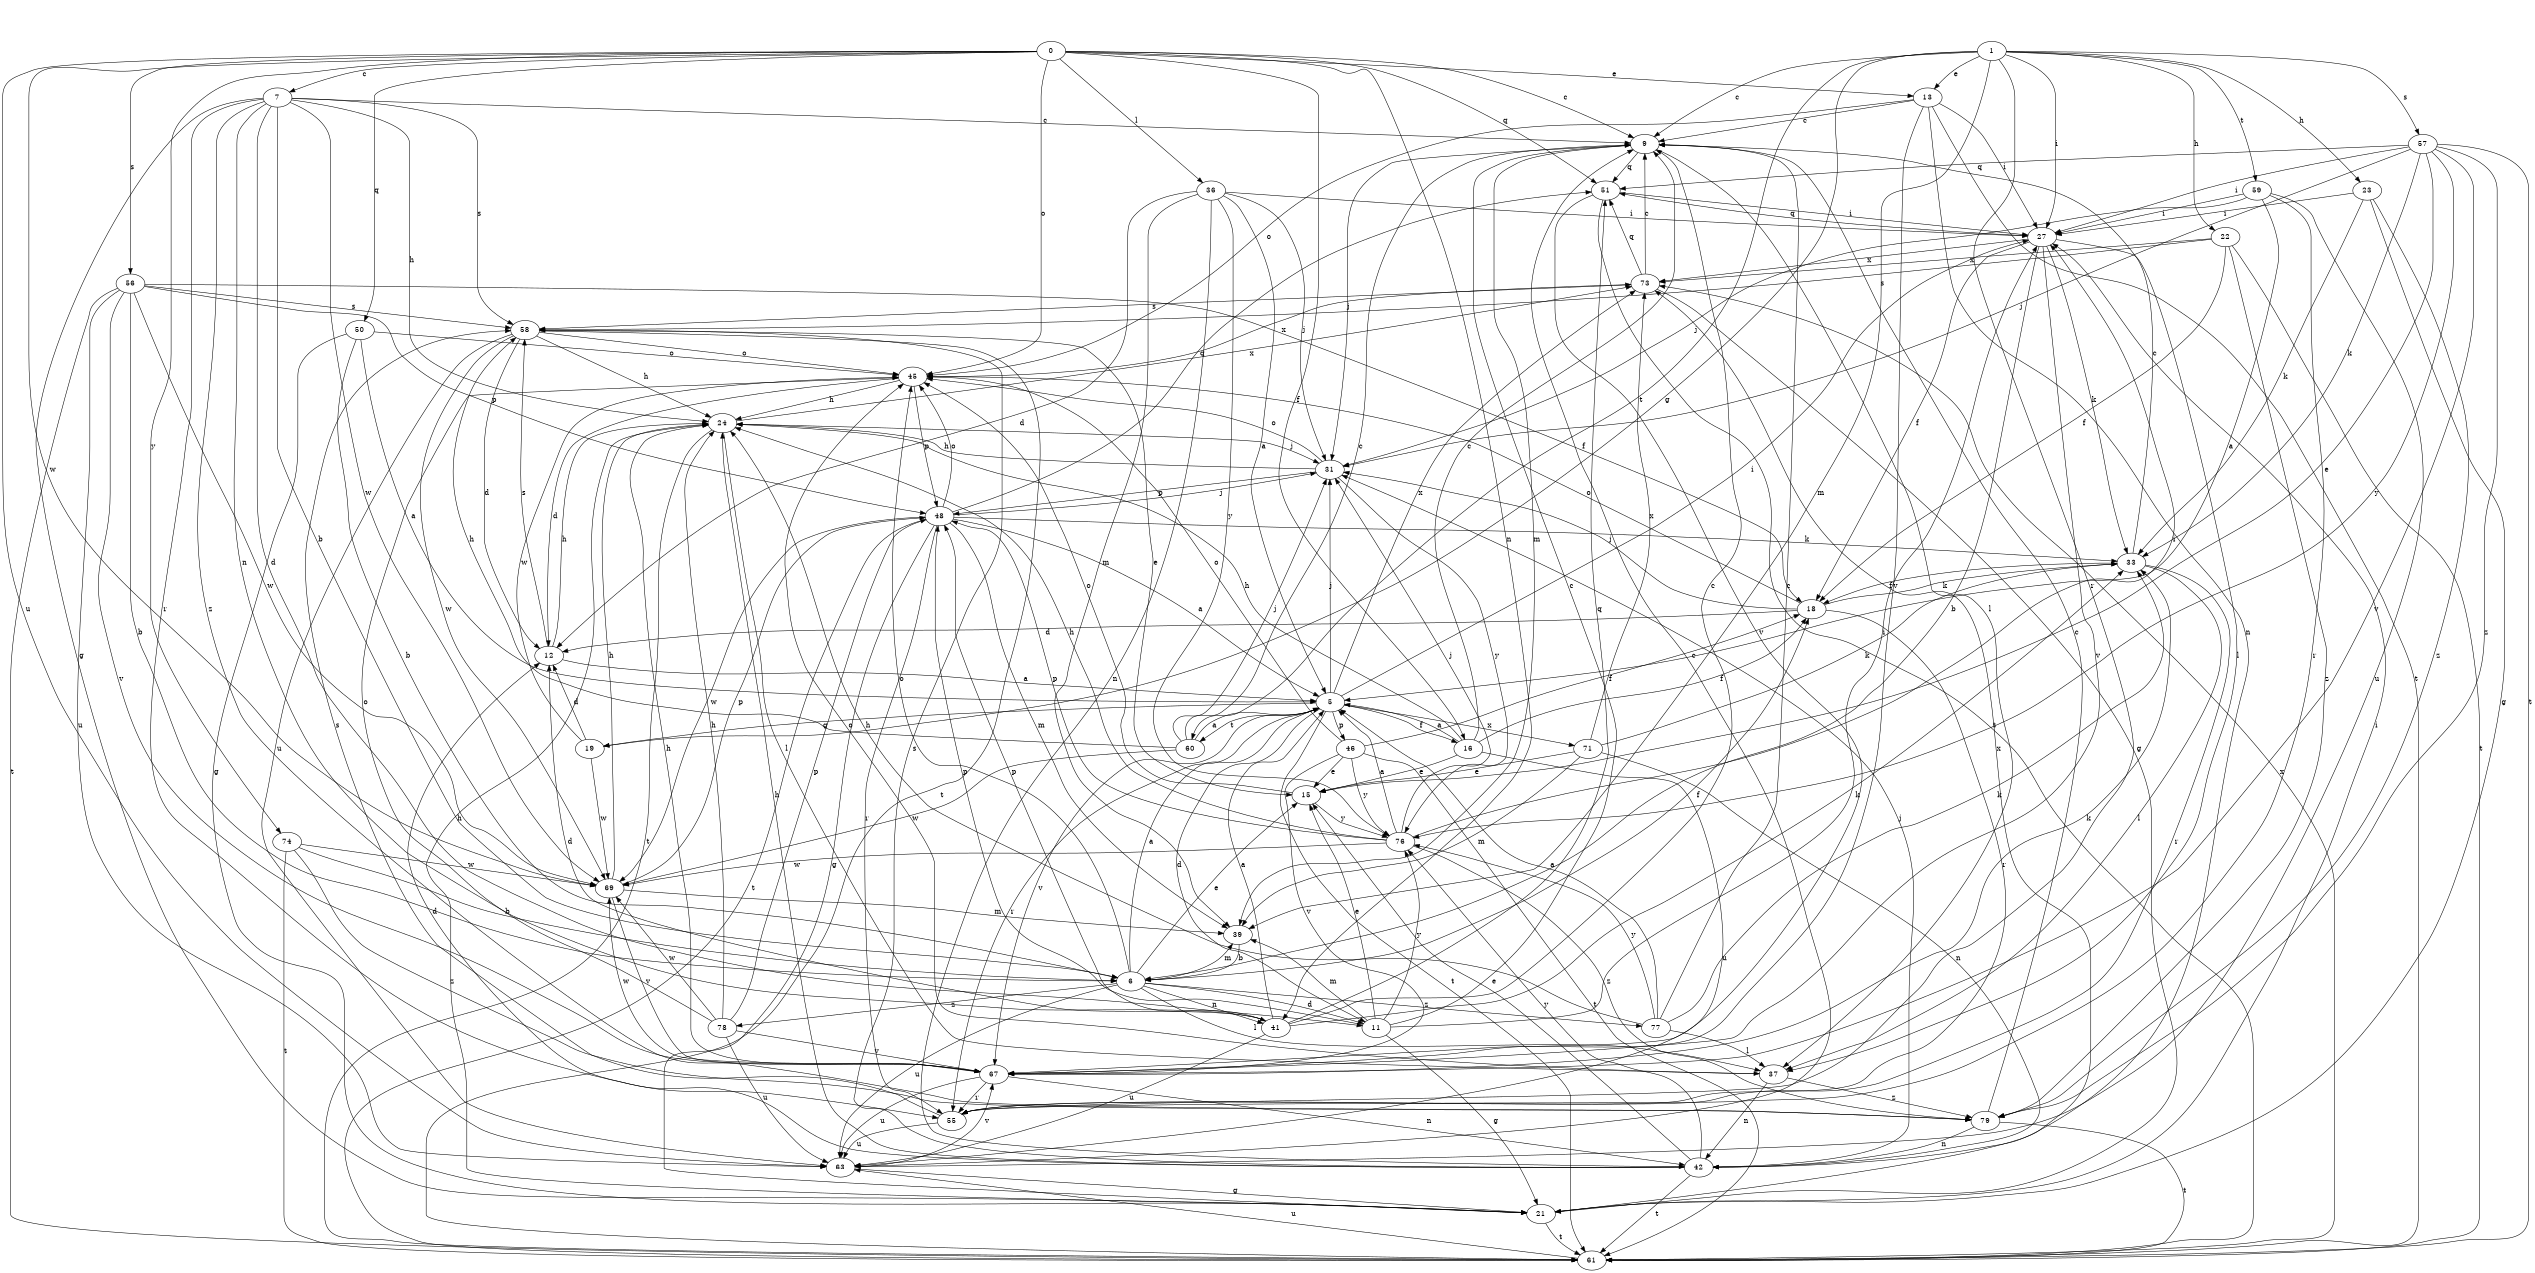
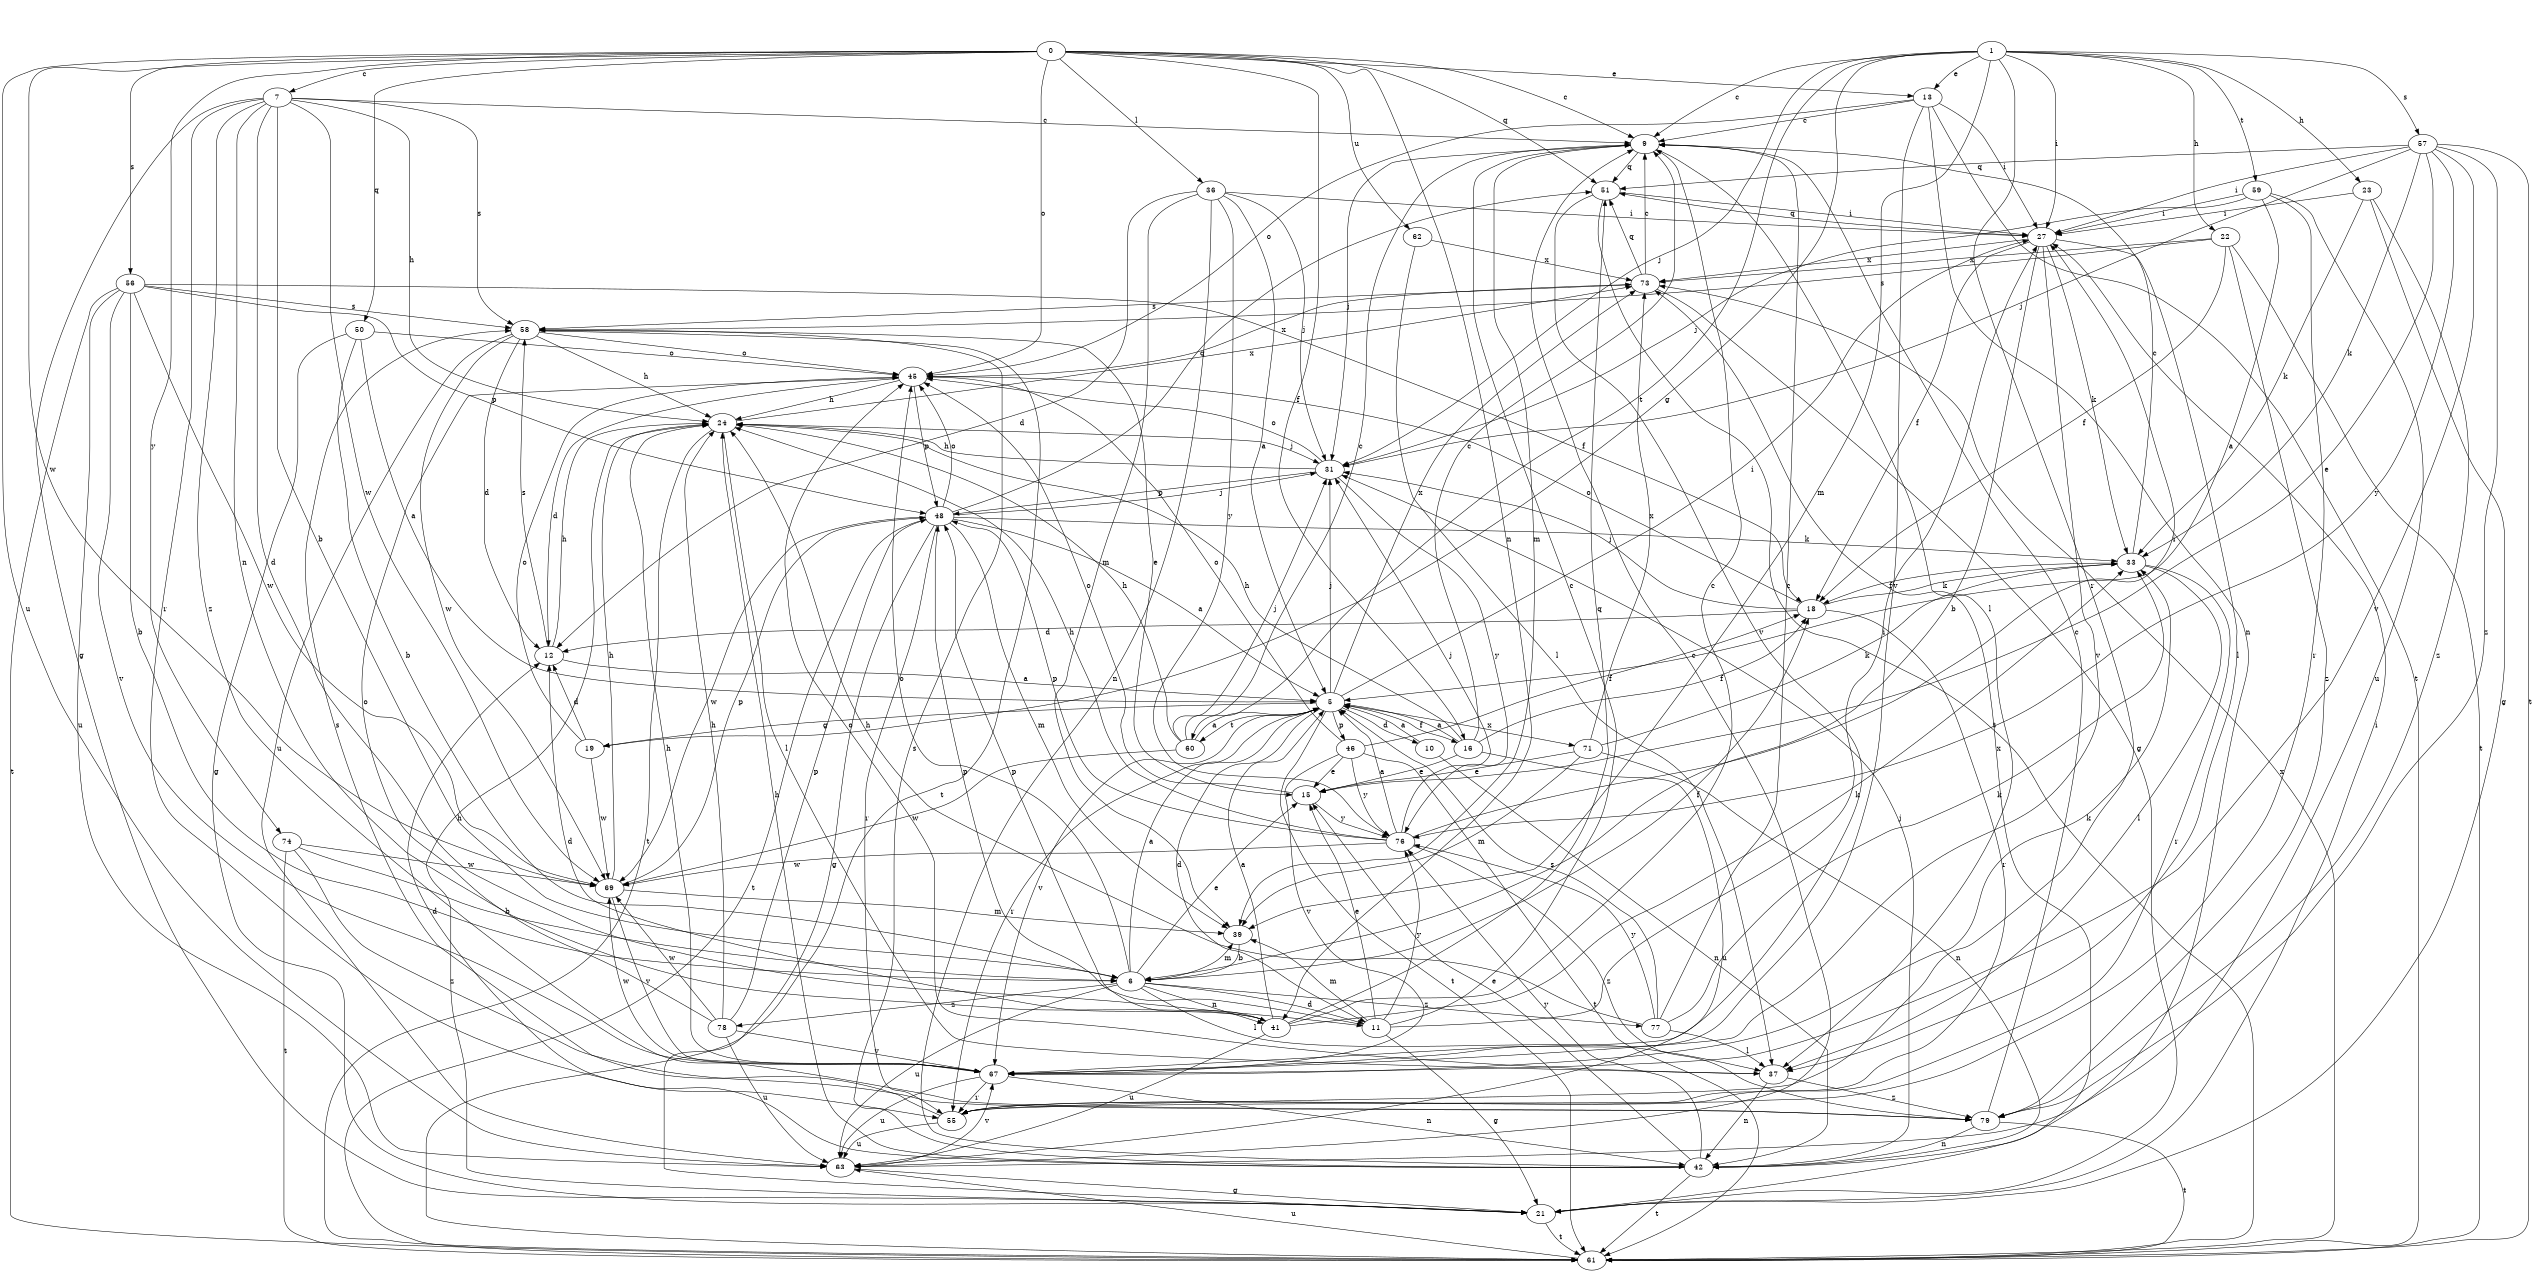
node "62": added
edge "1" -> "31": added, label "j"
edge "19" -> "45": label "w" -> "o"
edge "60" -> "58": now "60" -> "24"
node "10": added
edge "77" -> "5": label "a" -> "s"
